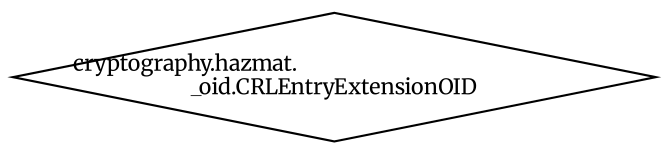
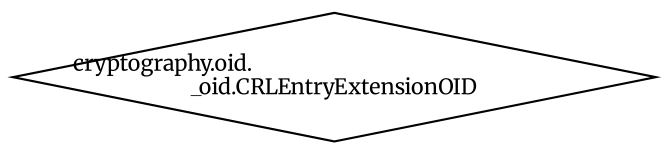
node "cryptography.hazmat. _oid.CRLEntryExtensionOID": label "cryptography.hazmat. _oid.CRLEntryExtensionOID" -> "cryptography.oid. _oid.CRLEntryExtensionOID"
